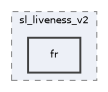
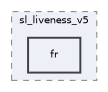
cluster "sl_liveness_v2": label "sl_liveness_v2" -> "sl_liveness_v5"
